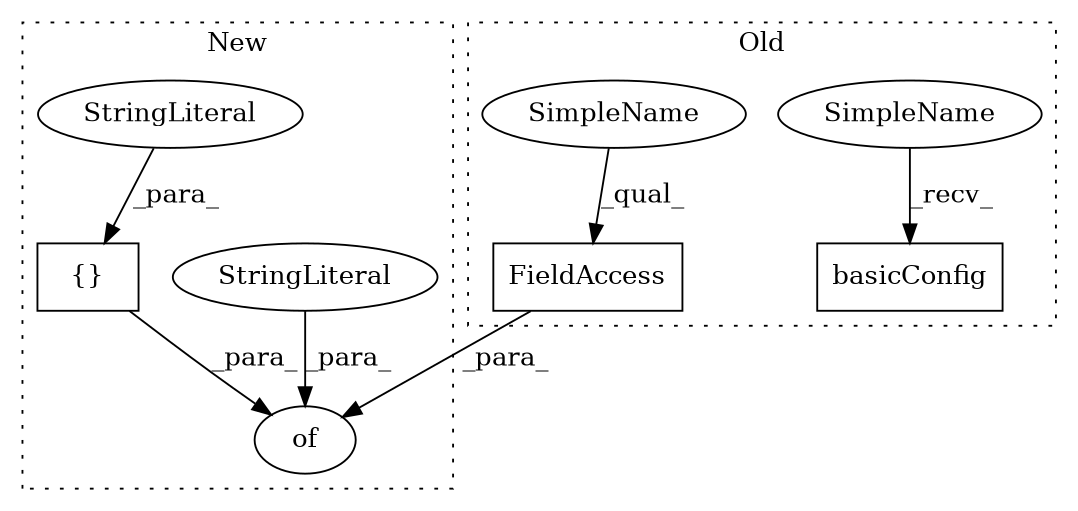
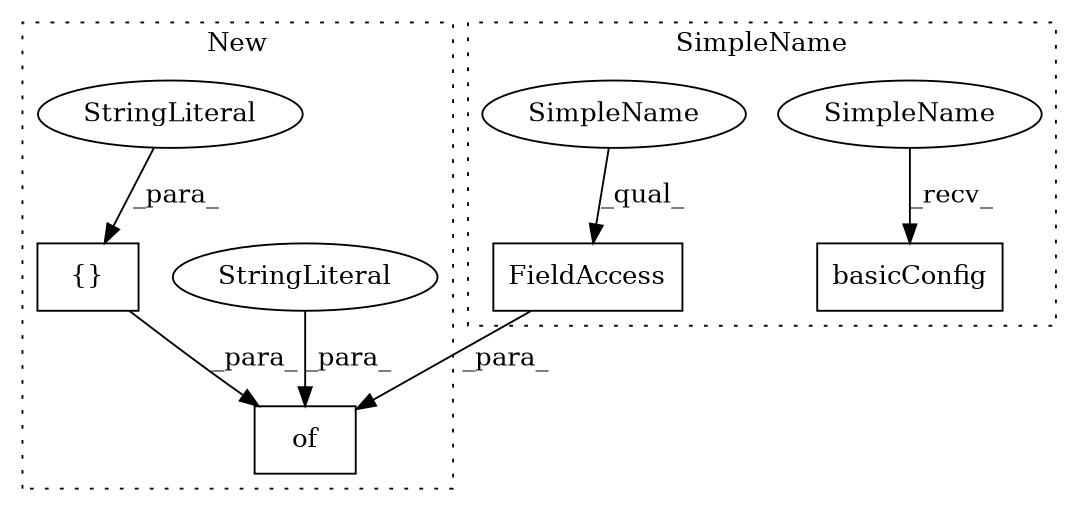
cluster "Old": label "Old" -> "SimpleName"
node "of": shape ellipse -> box
